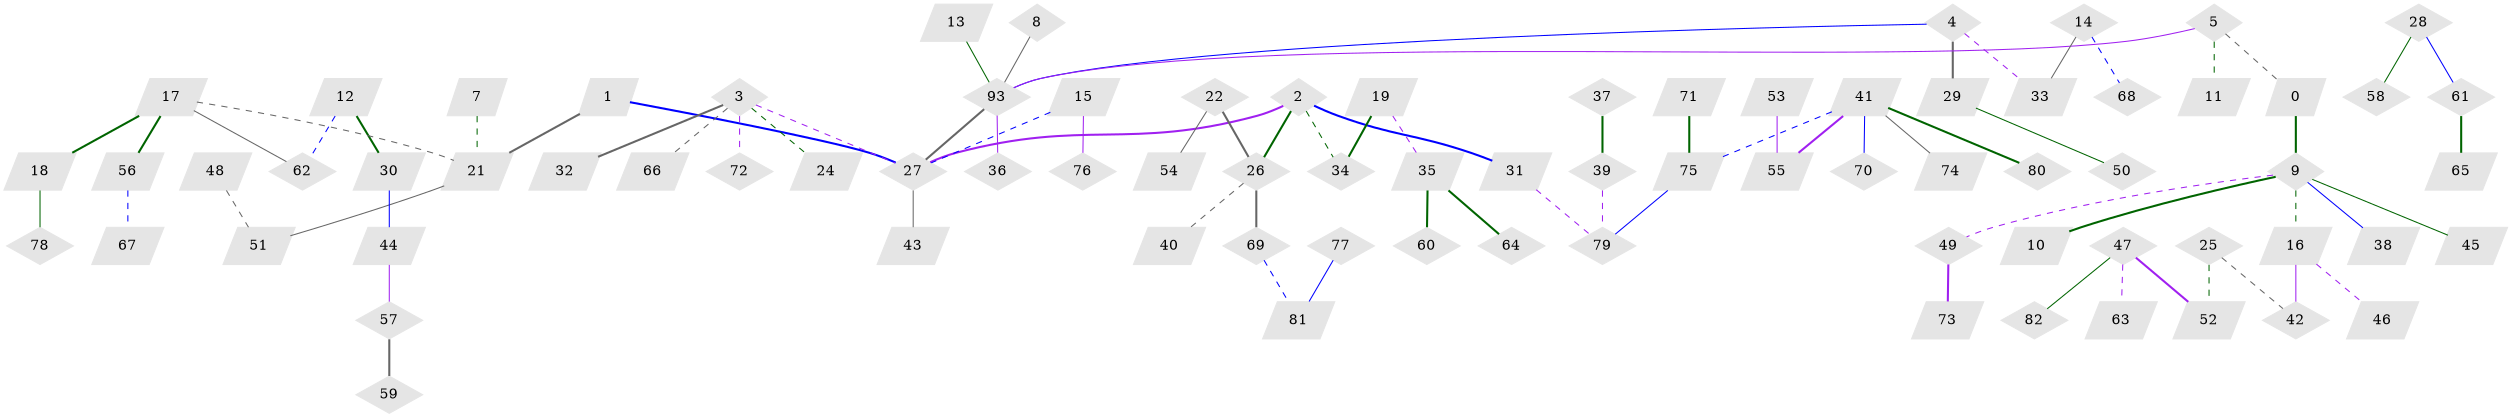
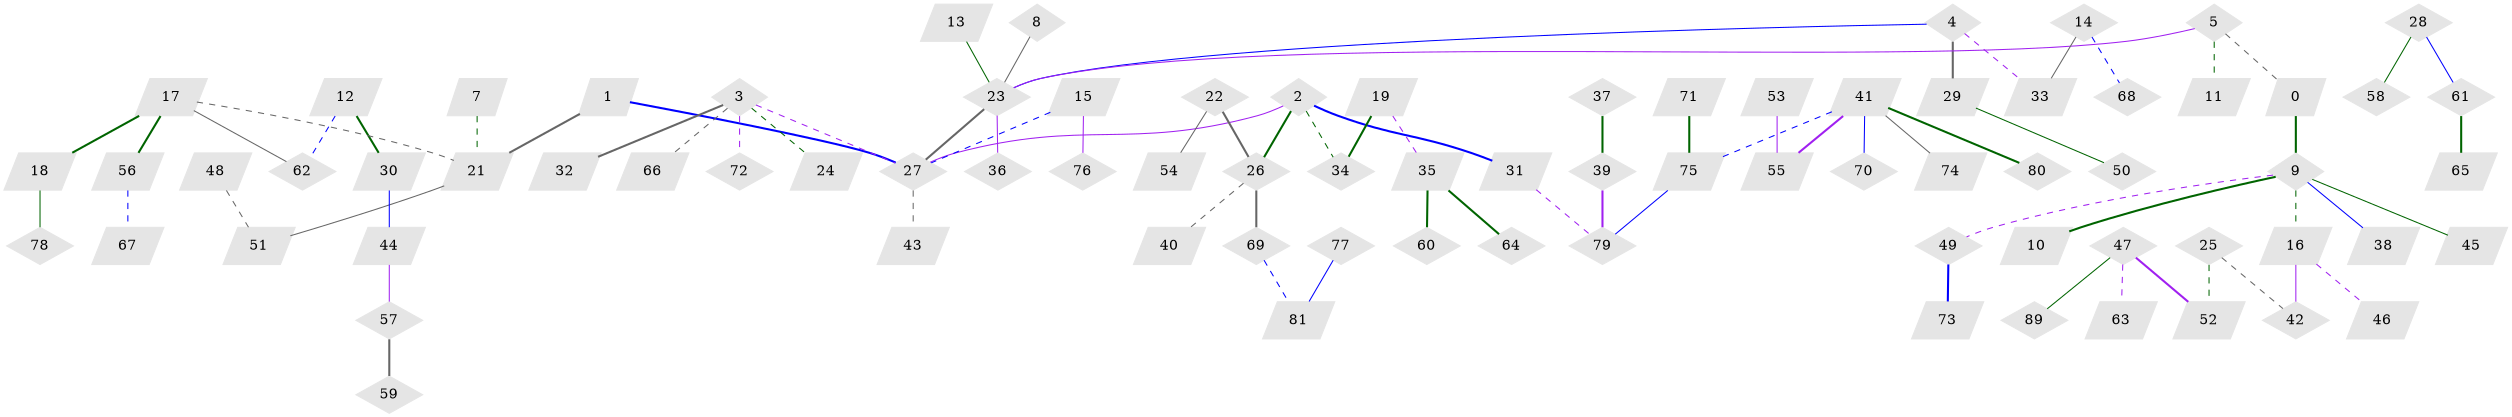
node "93": label "93" -> "23"
edge "2" -- "27": style bold -> solid
edge "27" -- "43": style solid -> dashed
edge "39" -- "79": style dashed -> bold
edge "49" -- "73": color purple -> blue
node "82": label "82" -> "89"
